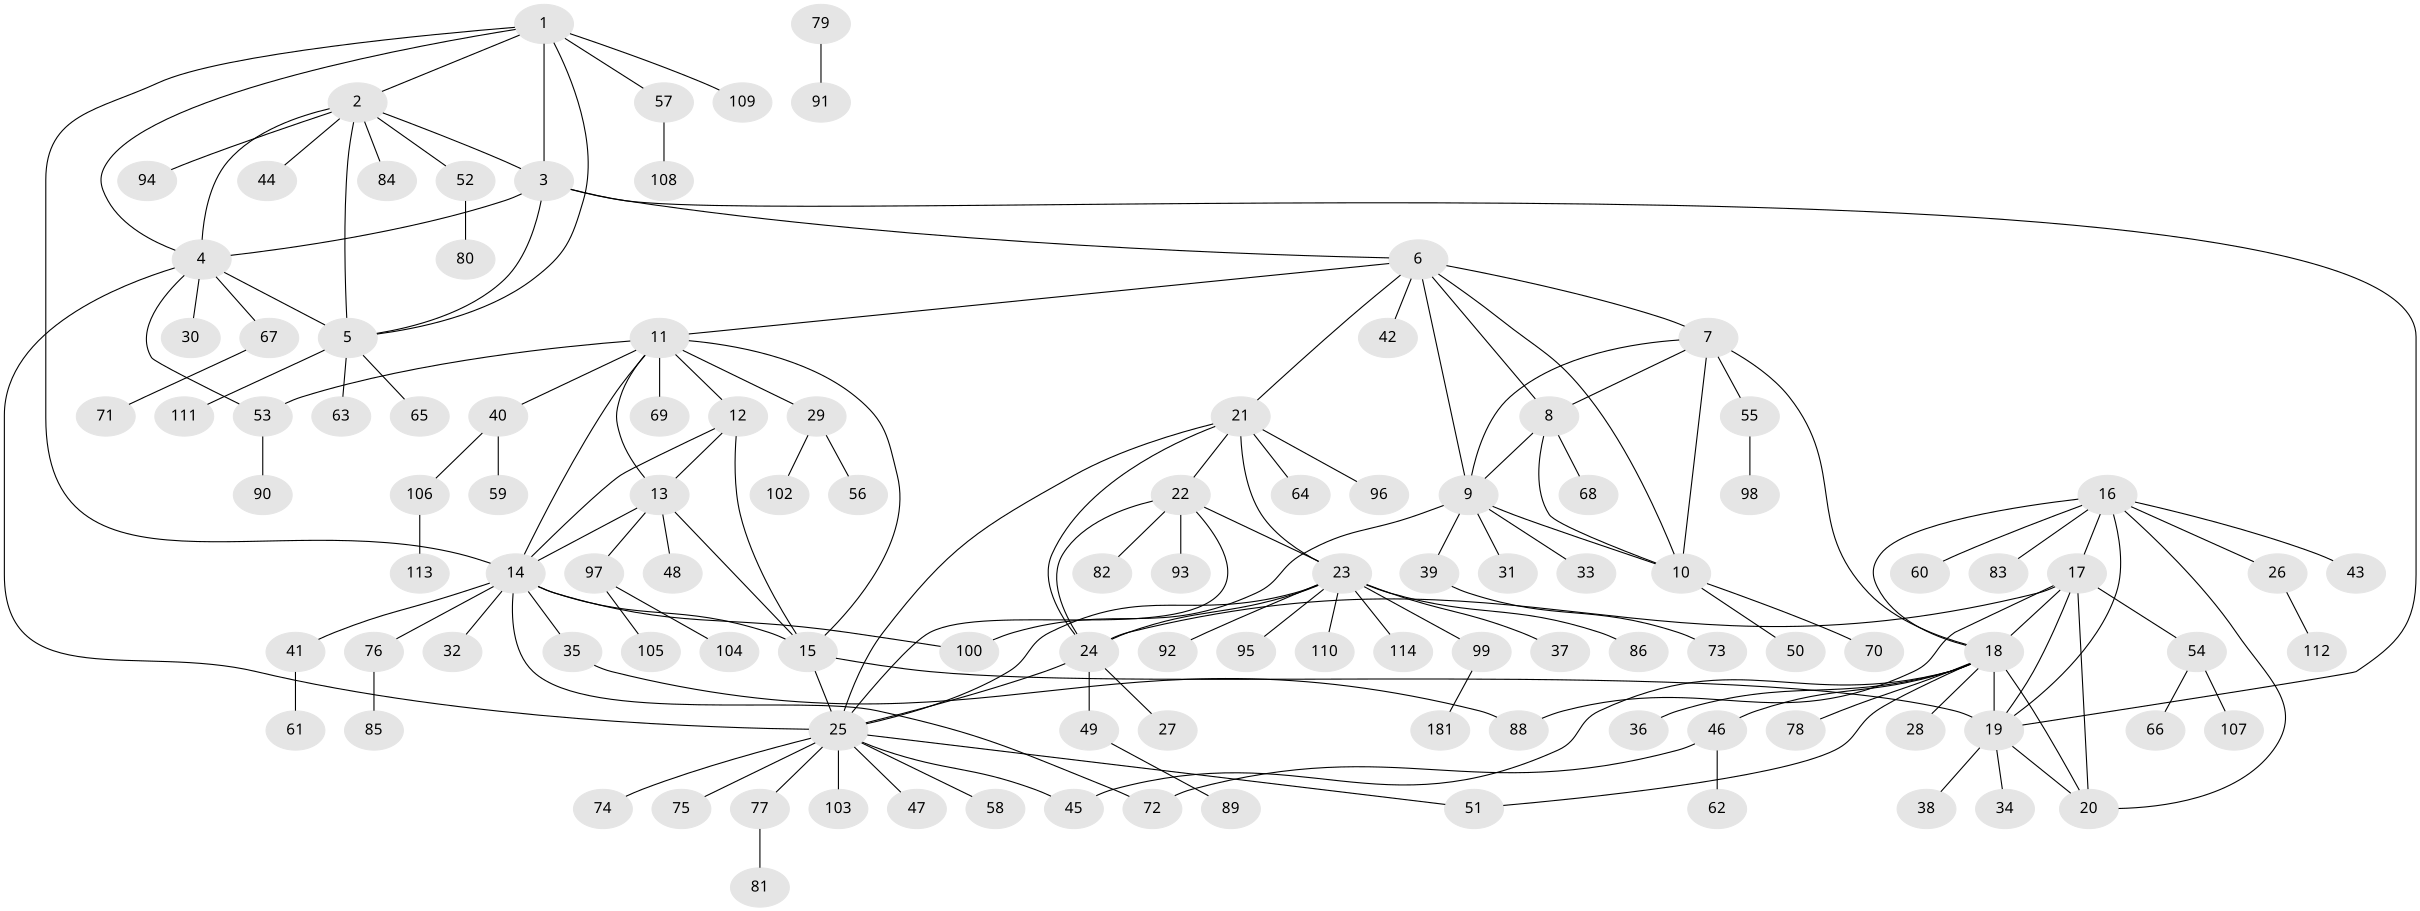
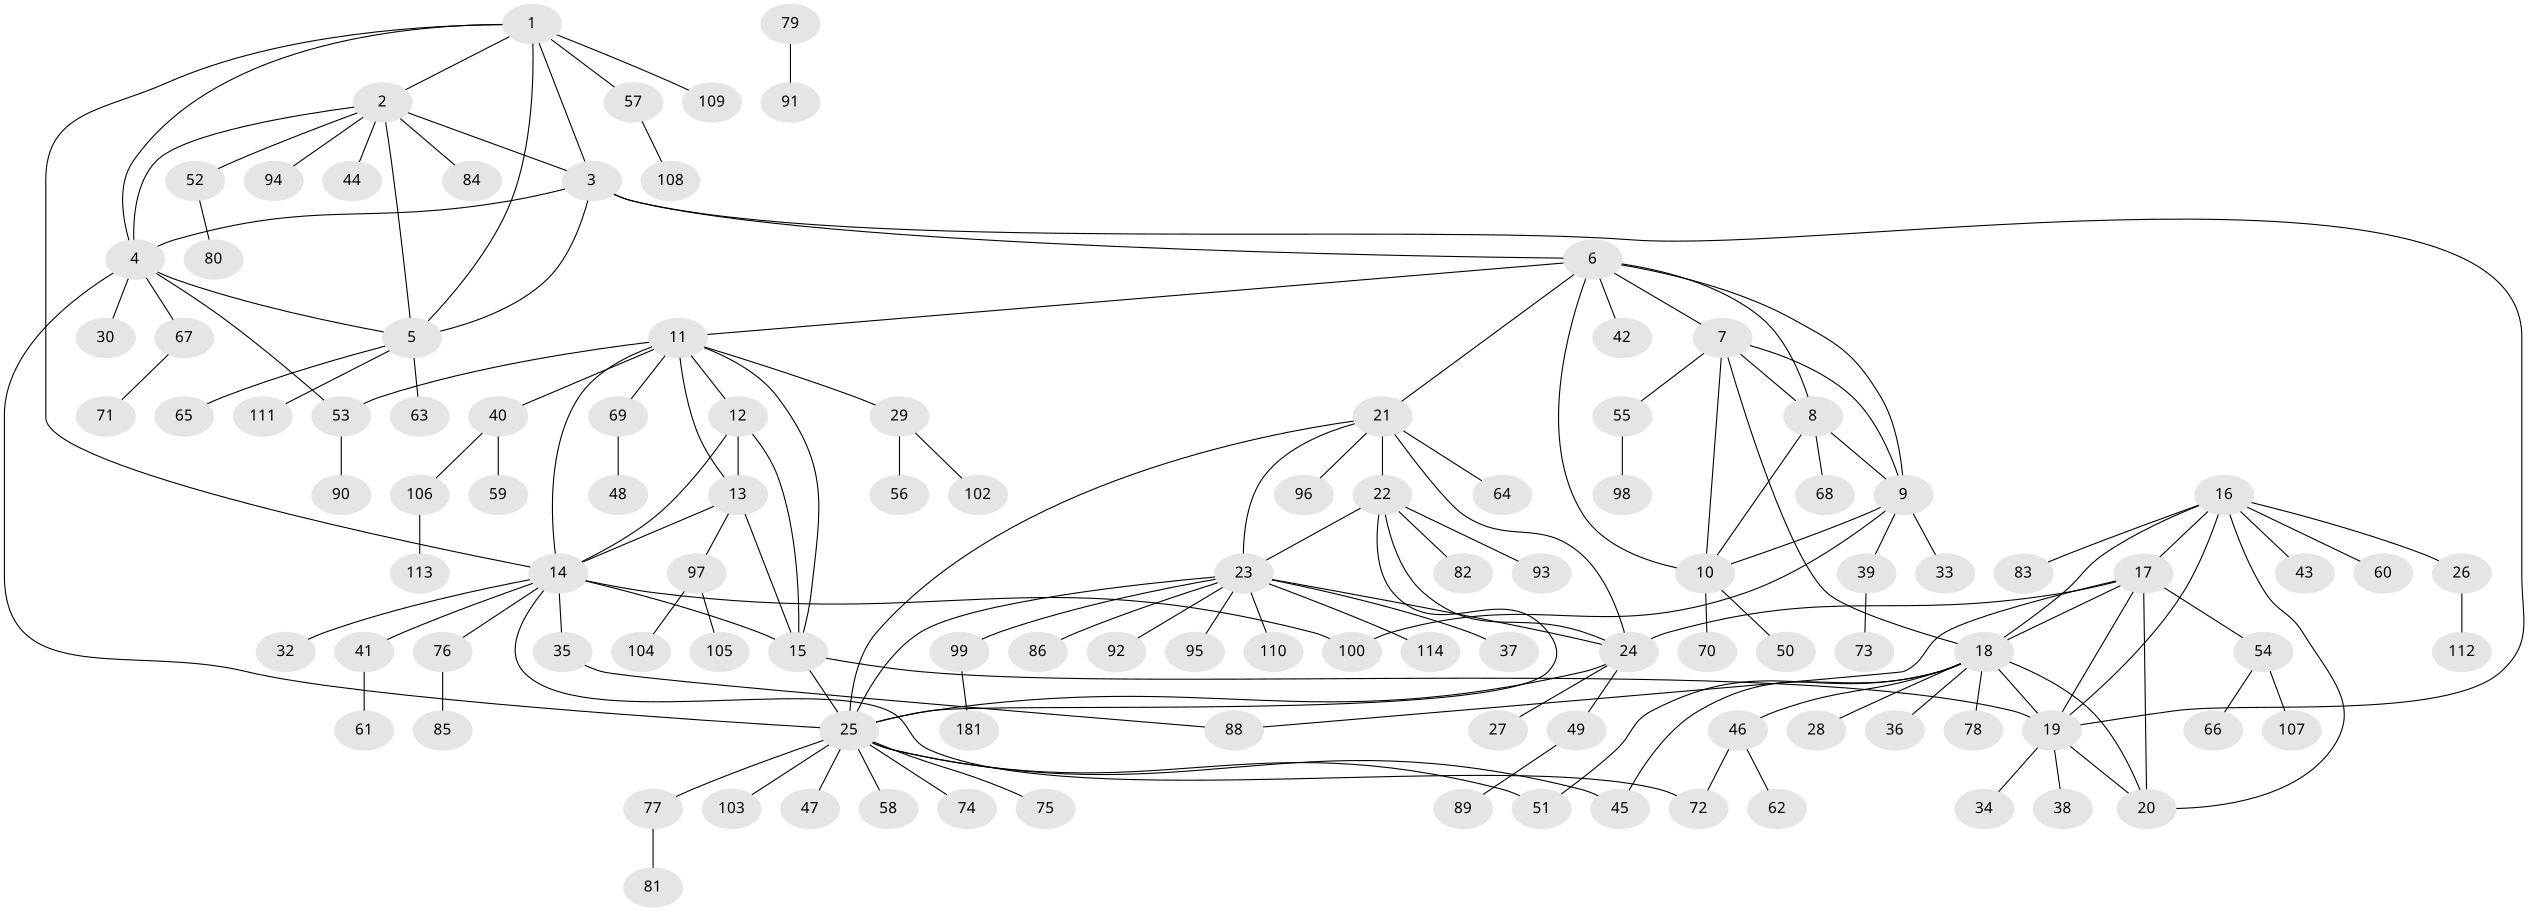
edge "13" -- "48": now "69" -- "48"
node "31": removed
